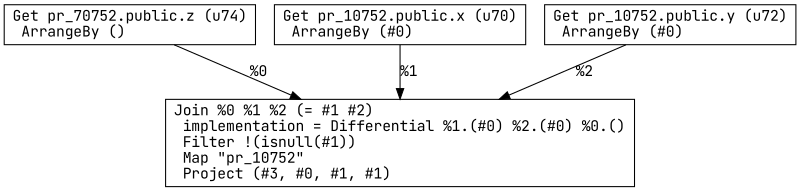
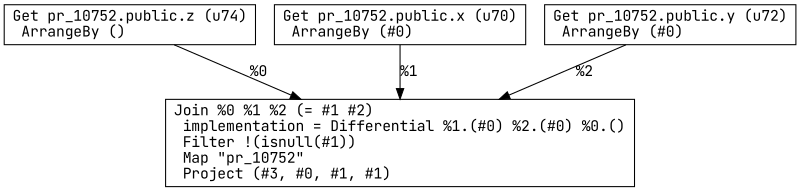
node "Get pr_70752.public.z (u74) ArrangeBy ()": label "Get pr_70752.public.z (u74) ArrangeBy ()" -> "Get pr_10752.public.z (u74) ArrangeBy ()"
